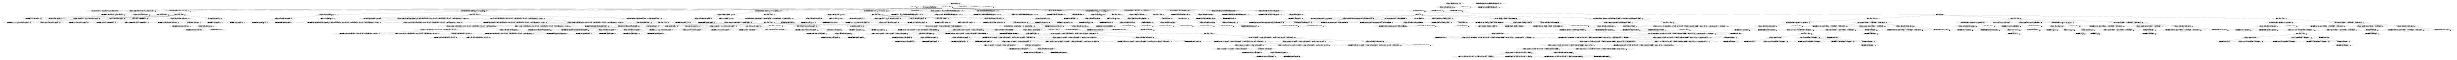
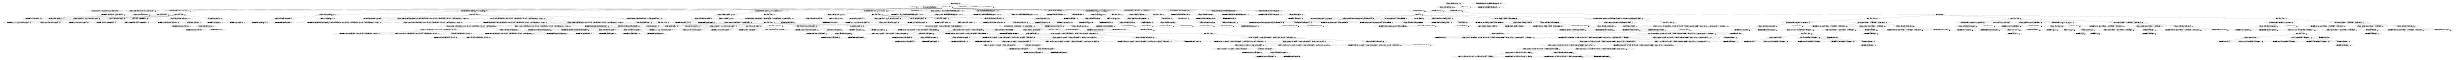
node "(IDENTIFIER,this,cvsRsh != null)": removed
